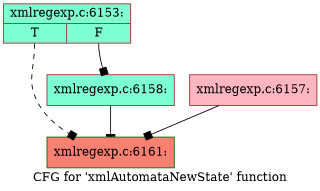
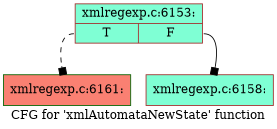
node "xmlregexp.c:6157:": removed
edge "xmlregexp.c:6158:" -> "xmlregexp.c:6161:": removed
